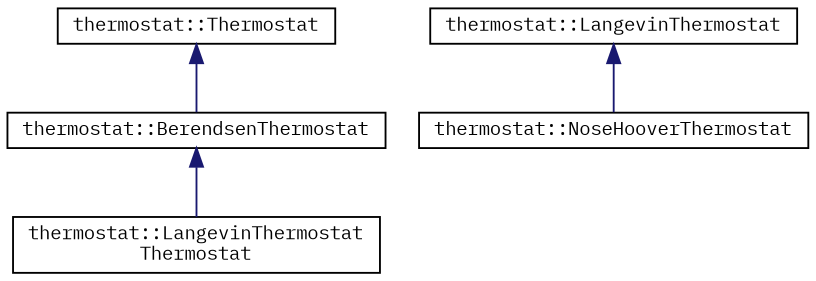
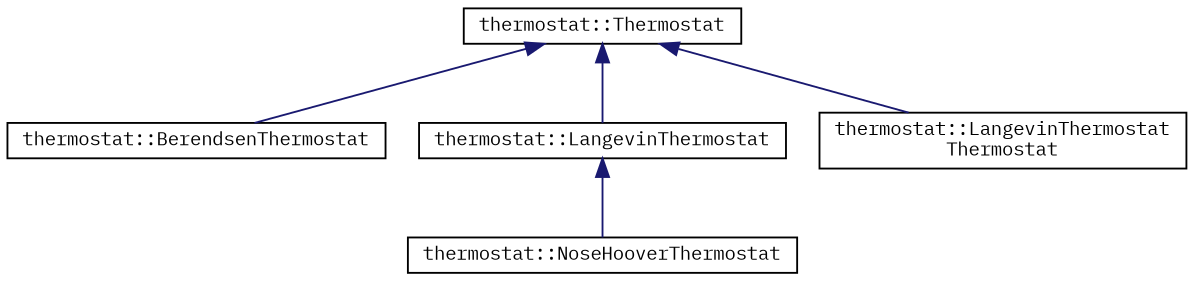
edge "thermostat::LangevinThermostat" -> "thermostat::Thermostat": added
edge "thermostat::LangevinThermostat Thermostat" -> "thermostat::BerendsenThermostat": now "thermostat::LangevinThermostat Thermostat" -> "thermostat::Thermostat"
